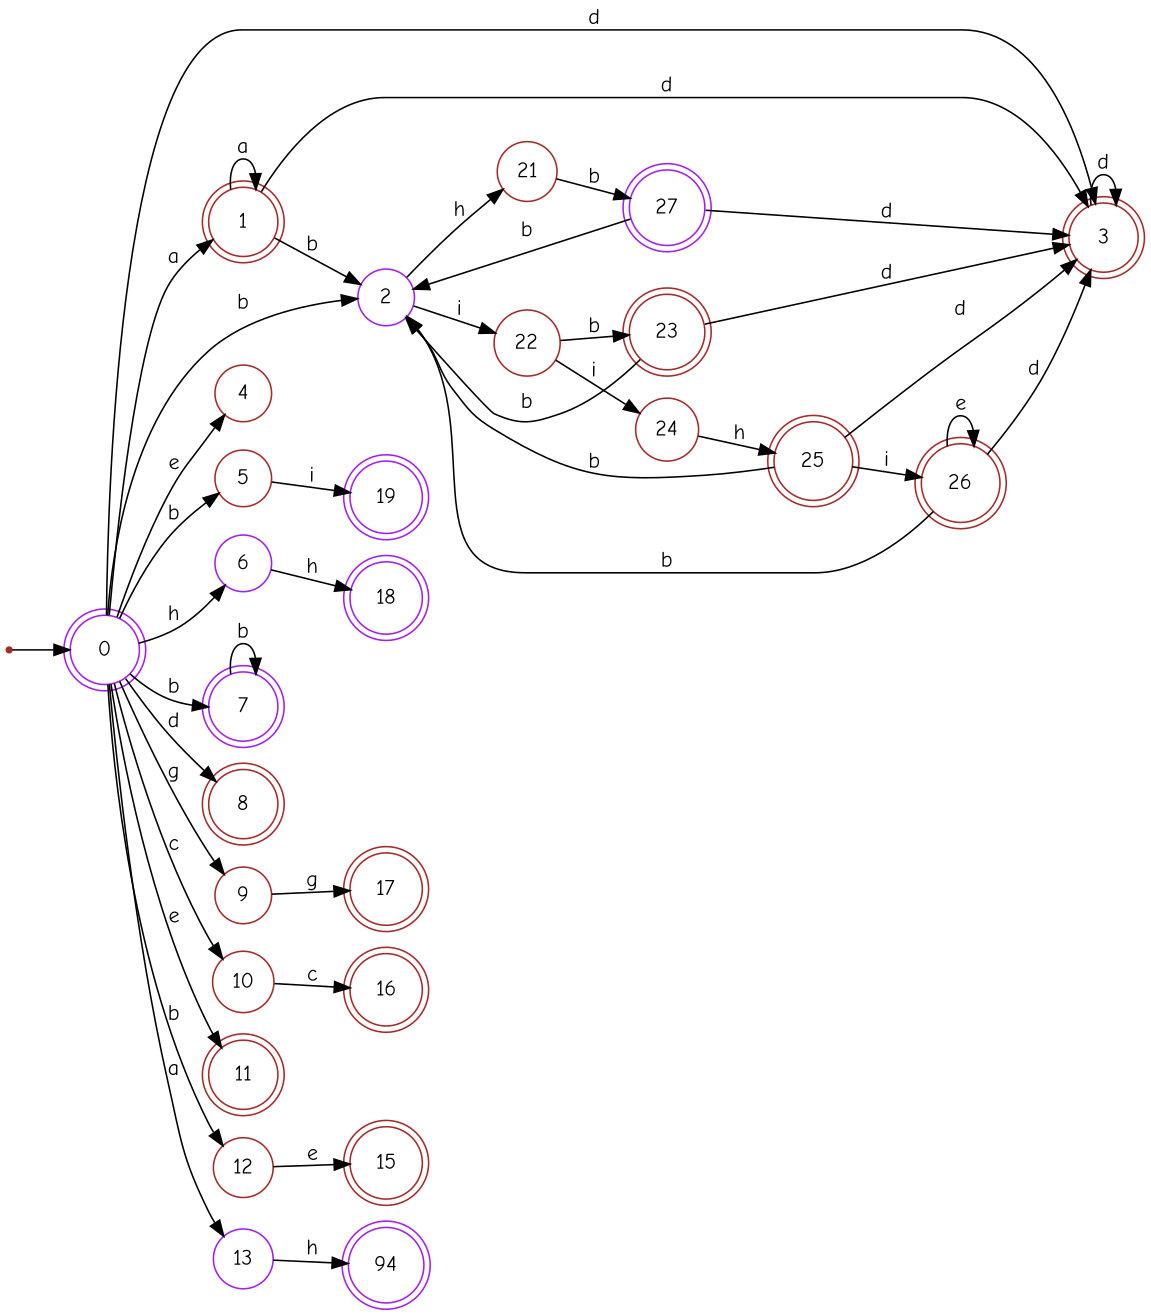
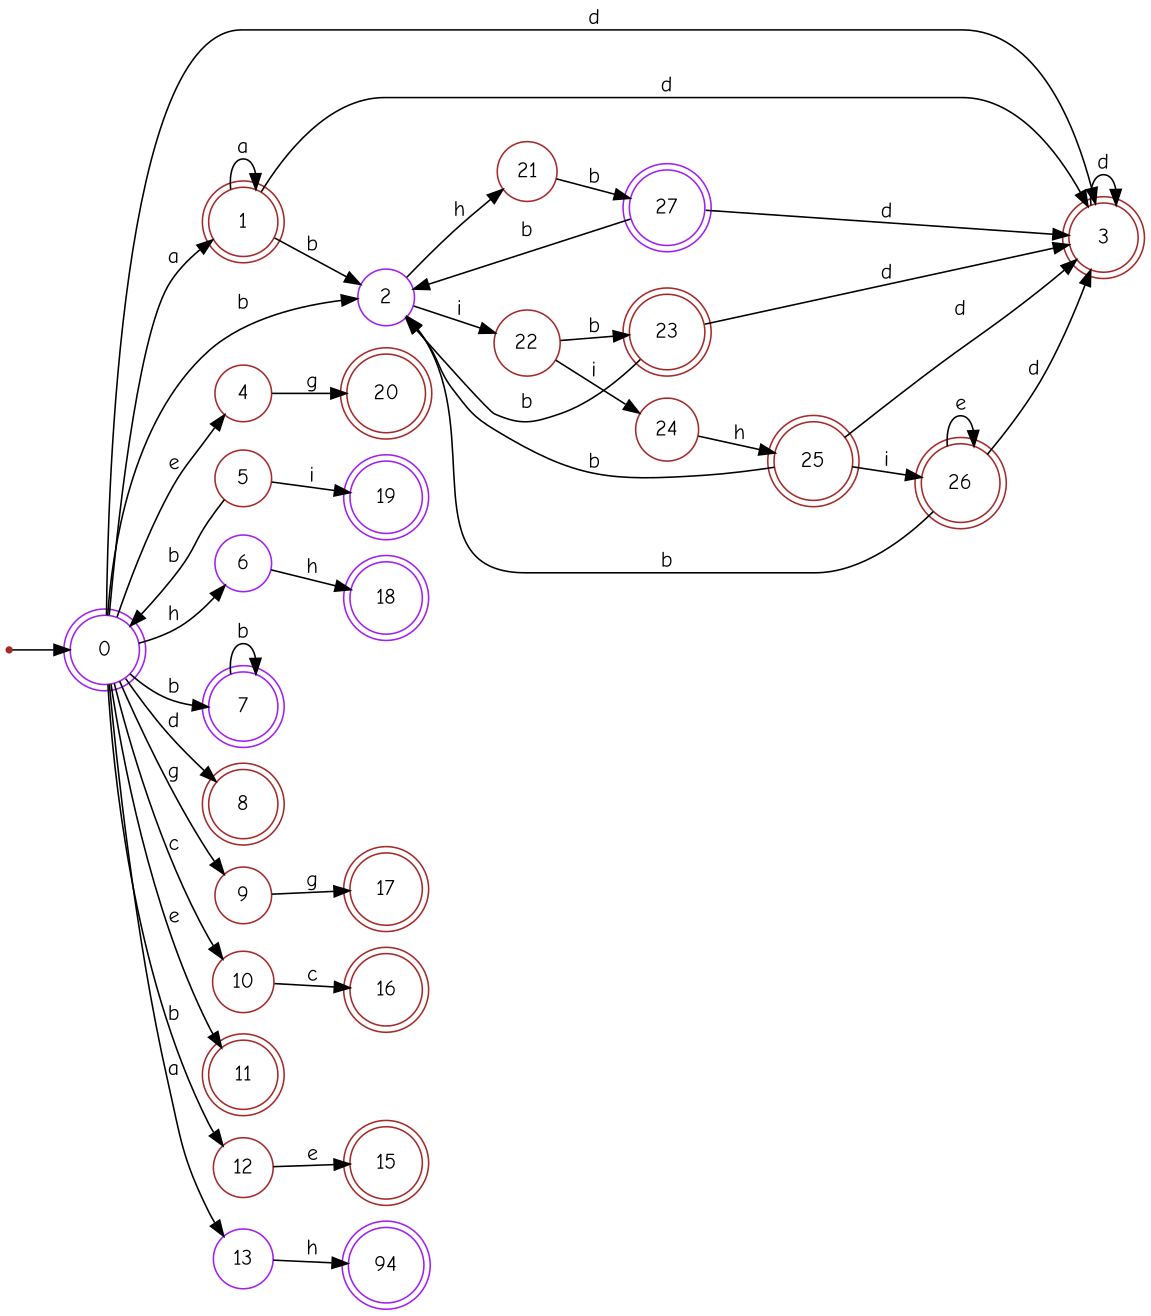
node "20": added
edge "0" -> "5": reversed
